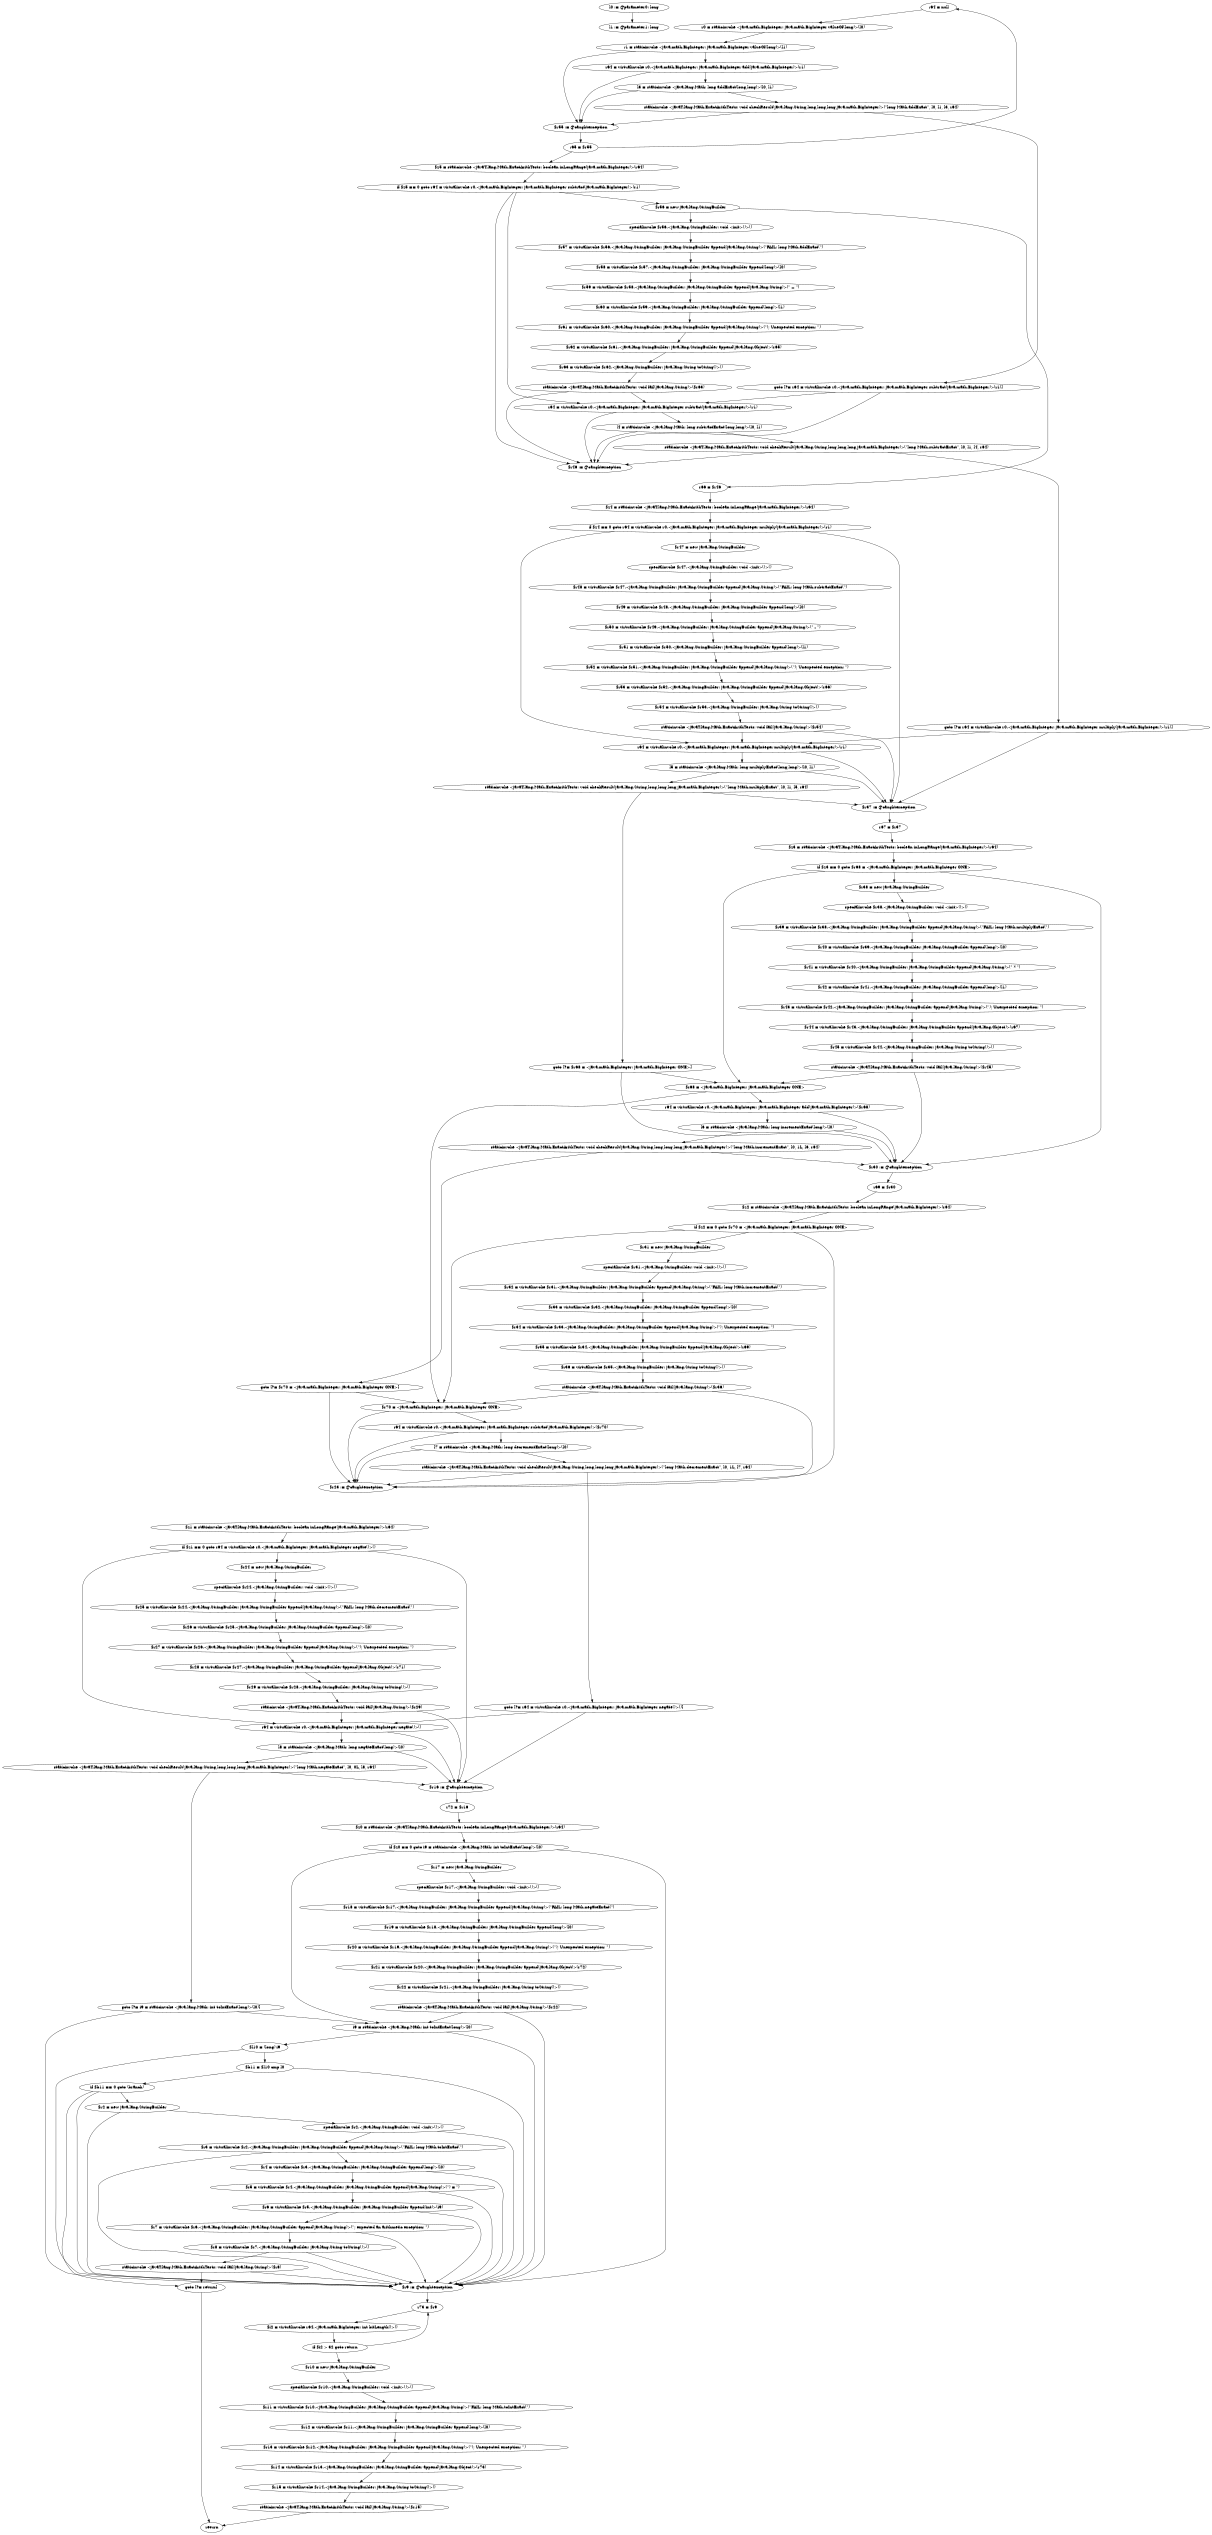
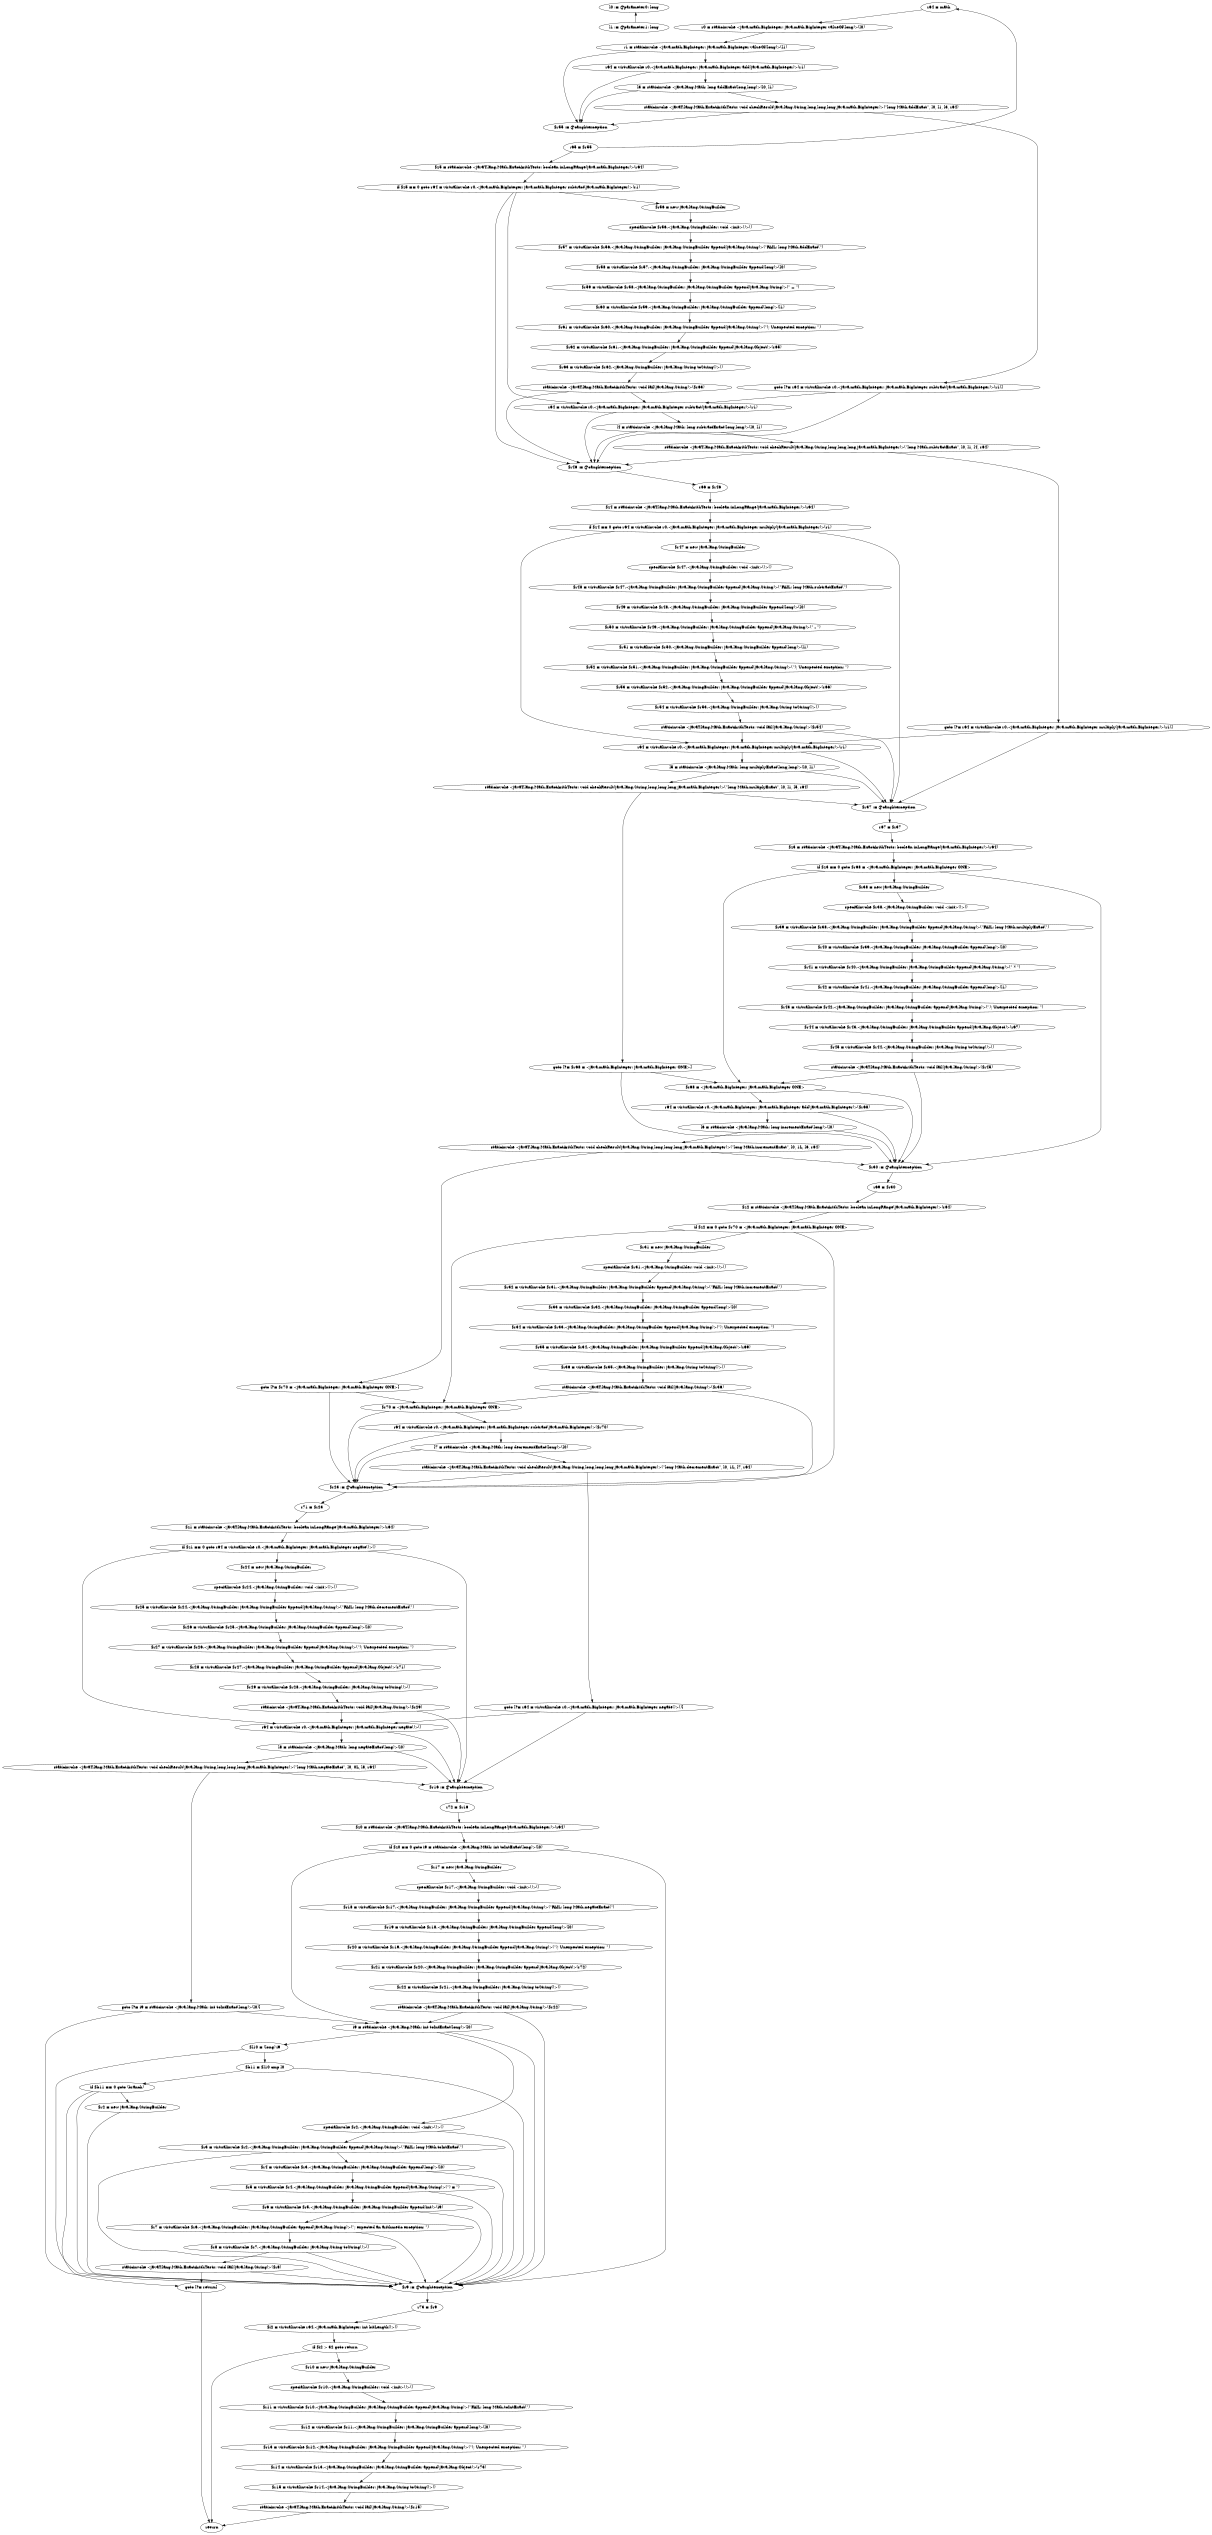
node "r64 = null": label "r64 = null" -> "r64 = math"
edge "l0 := @parameter0: long" -> "l1 := @parameter1: long": reversed
edge "$r55 := @caughtexception" -> "r65 = $r55": removed
edge "$r56 = new java.lang.StringBuilder" -> "r66 = $r46": now "$r46 := @caughtexception" -> "r66 = $r46"
edge "$r68 = <java.math.BigInteger: java.math.BigInteger ONE>" -> "$r70 = <java.math.BigInteger: java.math.BigInteger ONE>": now "$r68 = <java.math.BigInteger: java.math.BigInteger ONE>" -> "$r30 := @caughtexception"
node "r71 = $r23": added
edge "$r2 = new java.lang.StringBuilder" -> "specialinvoke $r2.<java.lang.StringBuilder: void <init>()>()": now "i9 = staticinvoke <java.lang.Math: int toIntExact(long)>(l0)" -> "specialinvoke $r2.<java.lang.StringBuilder: void <init>()>()"
edge "if $i2 > 32 goto return" -> "r73 = $r9": now "if $i2 > 32 goto return" -> "return"
